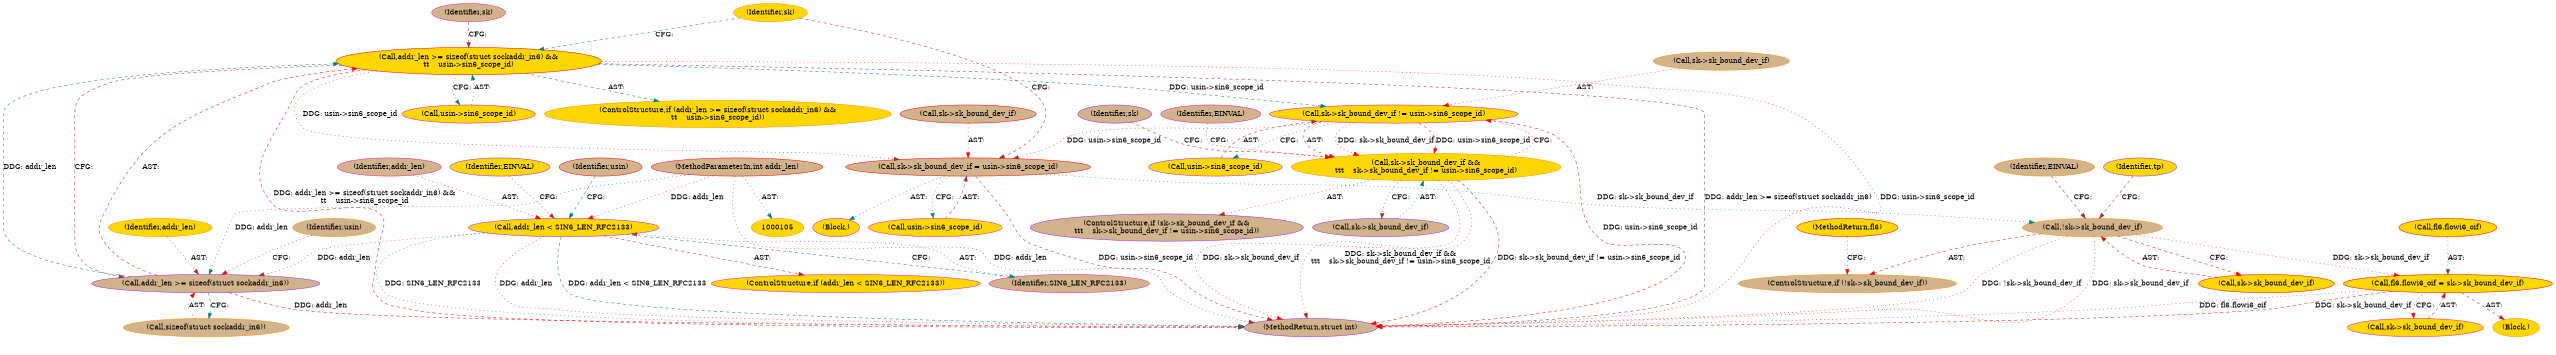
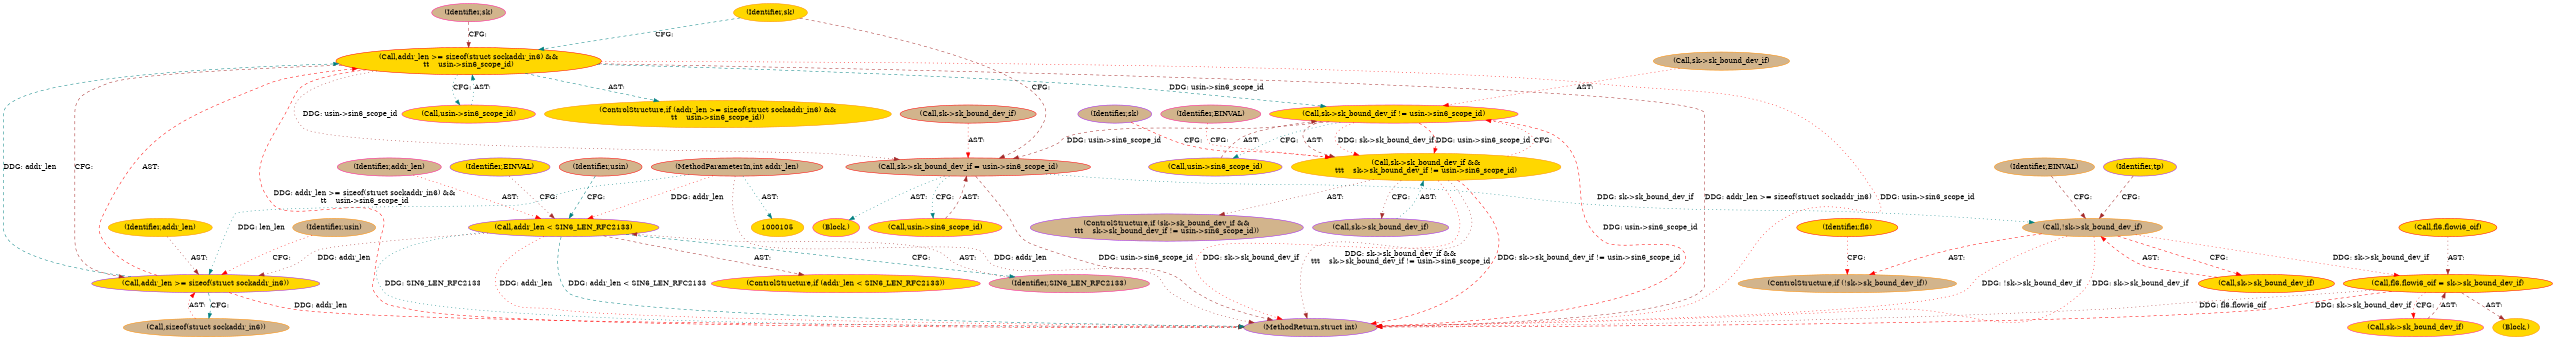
edge "(Call,sk->sk_bound_dev_if != usin->sin6_scope_id)" -> "(Call,sk->sk_bound_dev_if = usin->sin6_scope_id)": style dotted -> dashed
edge "(MethodParameterIn,int addr_len)" -> "(Call,addr_len >= sizeof(struct sockaddr_in6))": label "DDG: addr_len" -> "DDG: len_len"
node "(MethodReturn,fl6)": label "(MethodReturn,fl6)" -> "(Identifier,fl6)"
node "(Call,addr_len >= sizeof(struct sockaddr_in6))": fillcolor tan -> gold
